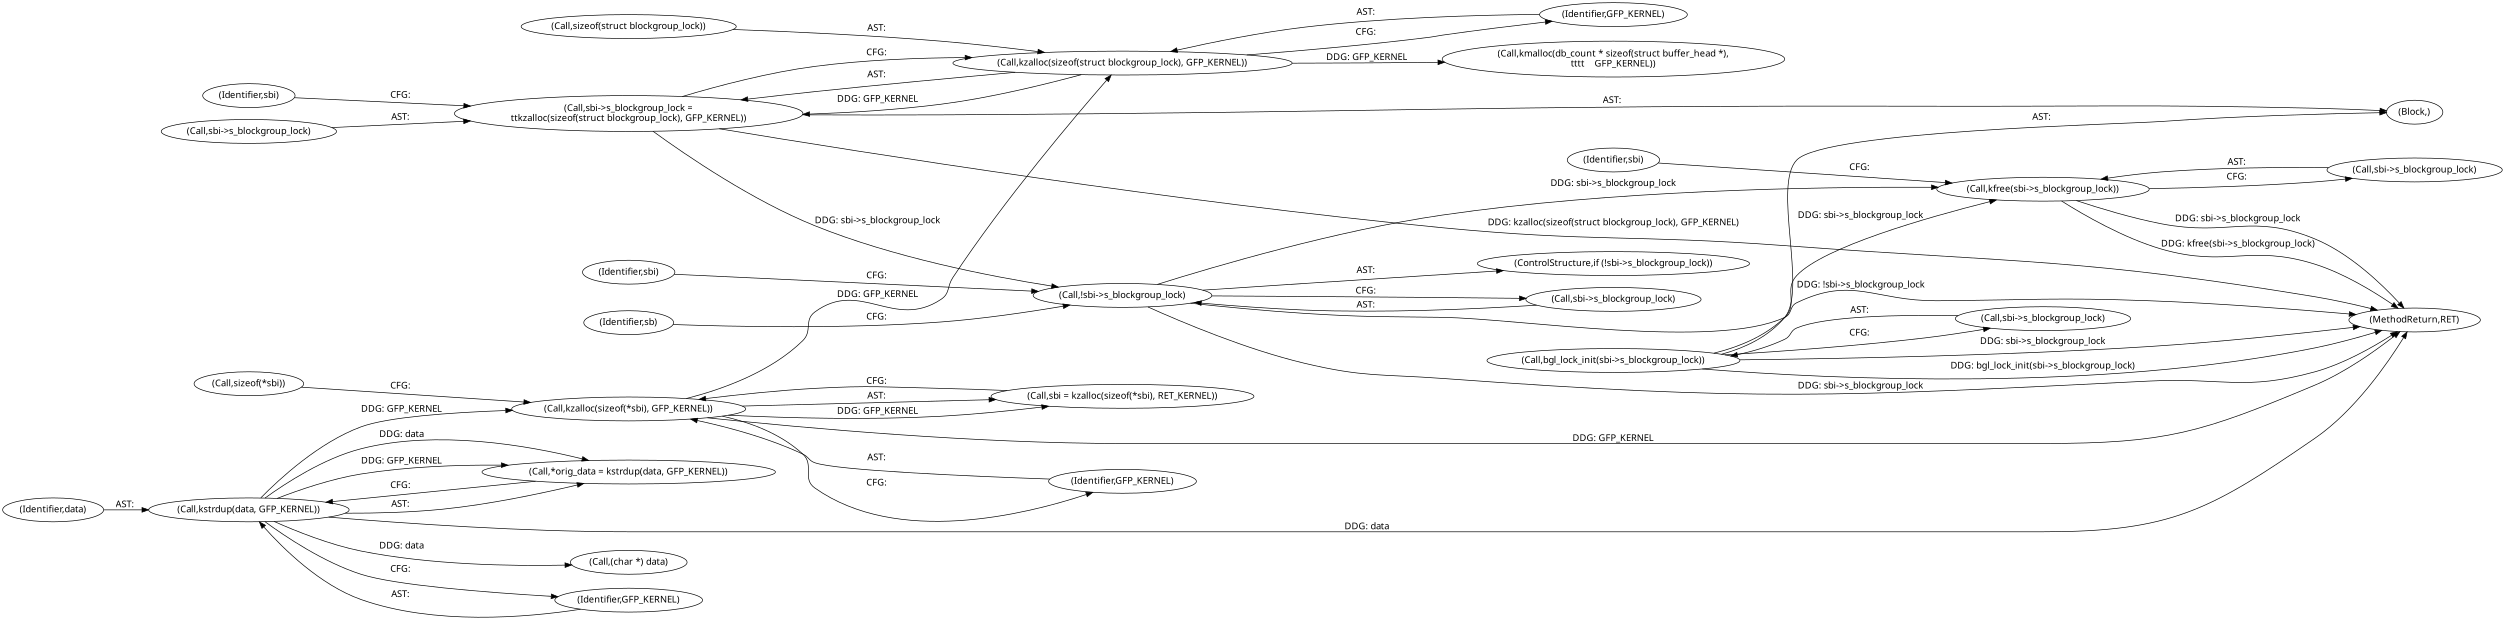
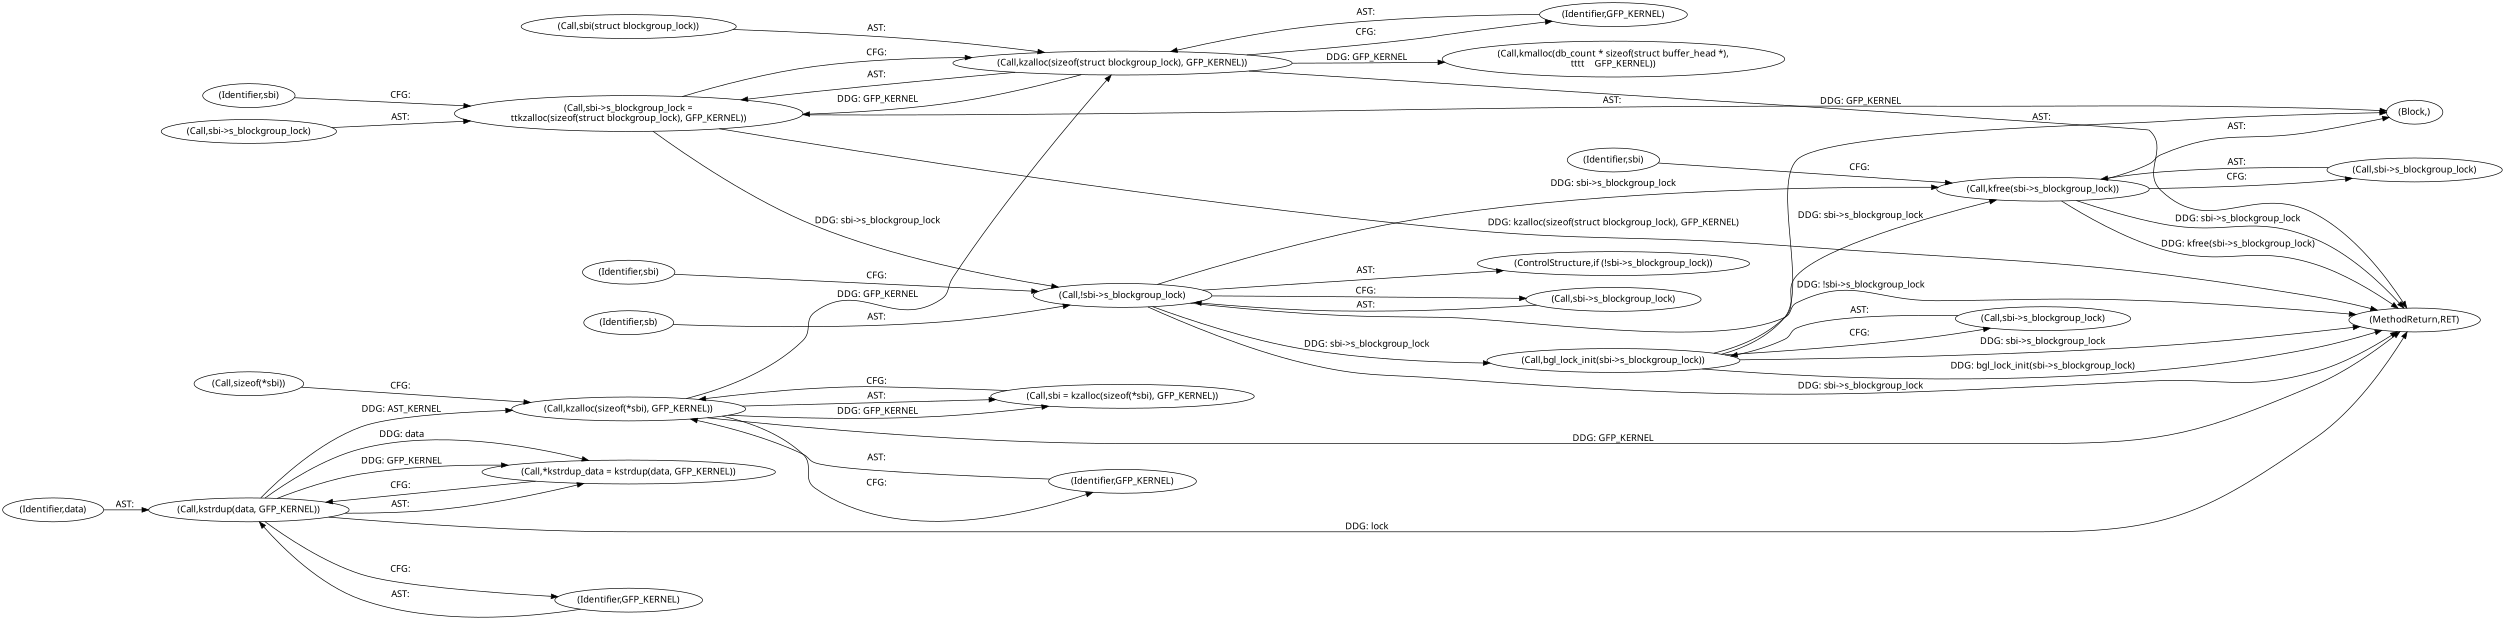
node "(Call,sizeof(struct blockgroup_lock))": label "(Call,sizeof(struct blockgroup_lock))" -> "(Call,sbi(struct blockgroup_lock))"
edge "(Call,kzalloc(sizeof(struct blockgroup_lock), GFP_KERNEL))" -> "(MethodReturn,RET)": added, label "DDG: GFP_KERNEL"
edge "(Call,kfree(sbi->s_blockgroup_lock))" -> "(Block,)": added, label "AST:"
edge "(Identifier,sb)" -> "(Call,!sbi->s_blockgroup_lock)": label "CFG: " -> "AST: "
edge "(Call,!sbi->s_blockgroup_lock)" -> "(Call,bgl_lock_init(sbi->s_blockgroup_lock))": added, label "DDG: sbi->s_blockgroup_lock"
node "(Call,sbi = kzalloc(sizeof(*sbi), RET_KERNEL))": label "(Call,sbi = kzalloc(sizeof(*sbi), RET_KERNEL))" -> "(Call,sbi = kzalloc(sizeof(*sbi), GFP_KERNEL))"
edge "(Call,kstrdup(data, GFP_KERNEL))" -> "(Call,kzalloc(sizeof(*sbi), GFP_KERNEL))": label "DDG: GFP_KERNEL" -> "DDG: AST_KERNEL"
node "(Call,*orig_data = kstrdup(data, GFP_KERNEL))": label "(Call,*orig_data = kstrdup(data, GFP_KERNEL))" -> "(Call,*kstrdup_data = kstrdup(data, GFP_KERNEL))"
edge "(Call,kstrdup(data, GFP_KERNEL))" -> "(MethodReturn,RET)": label "DDG: data" -> "DDG: lock"
node "(Call,(char *) data)": removed
